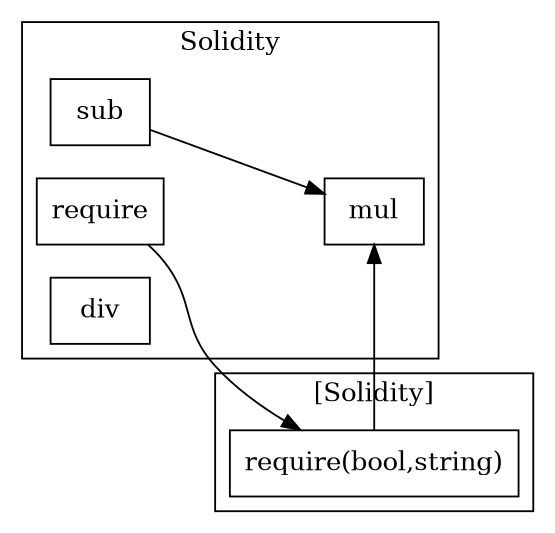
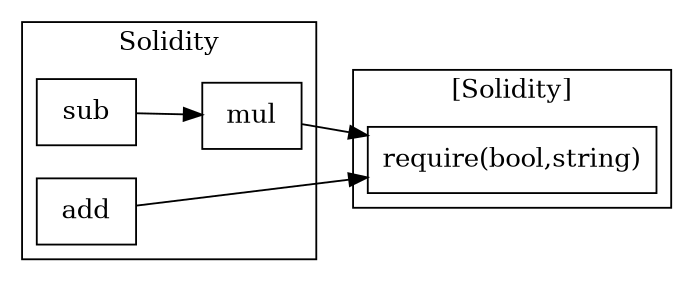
node "require": label "require" -> "add"
node "div": removed
edge "require(bool,string)" -> "mul": reversed
